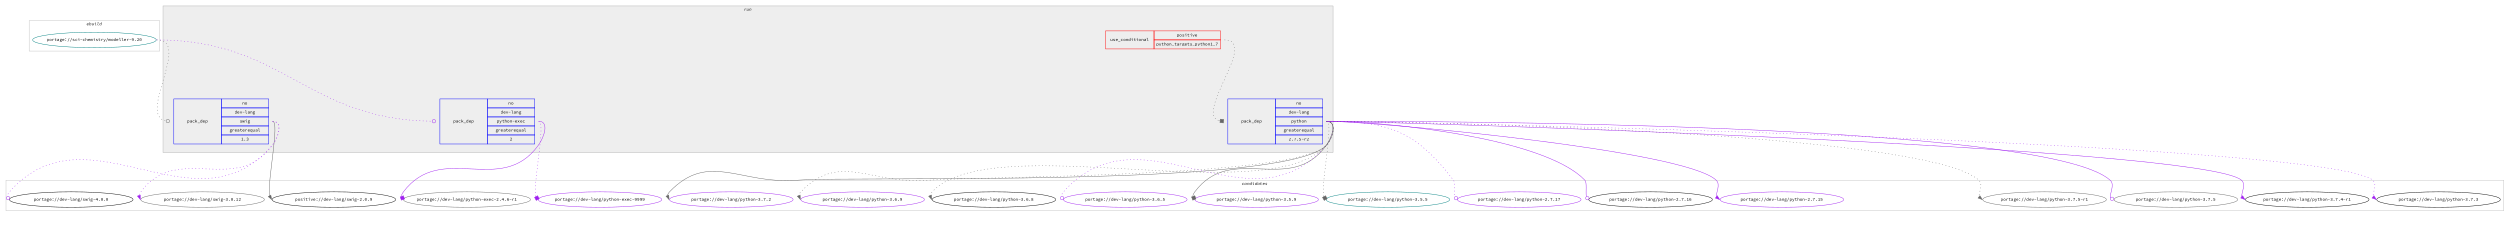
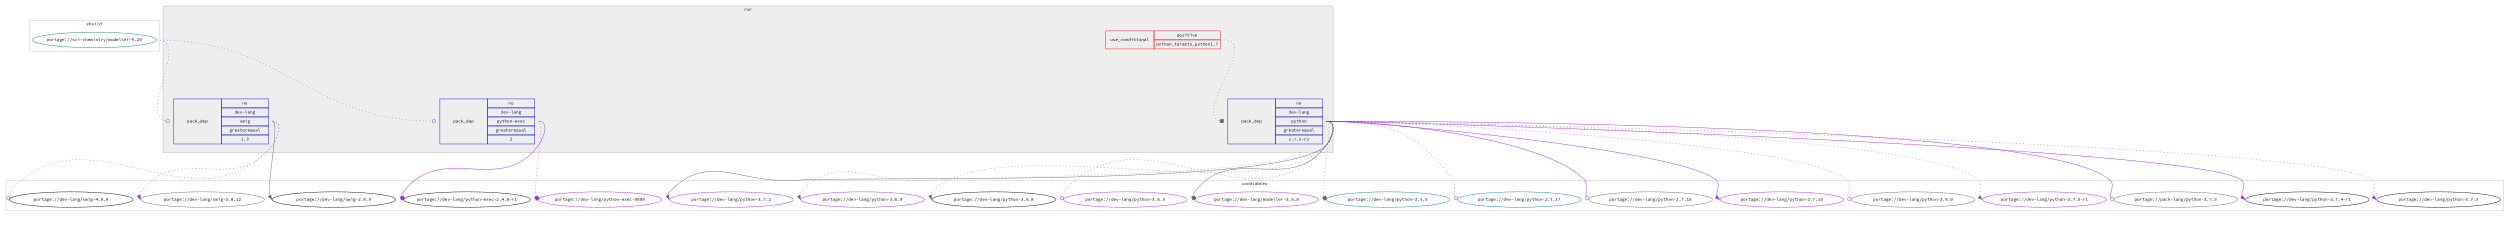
node "positive://dev-lang/swig-2.0.9": label "positive://dev-lang/swig-2.0.9" -> "portage://dev-lang/swig-2.0.9"
node "portage://dev-lang/python-exec-2.4.6-r1": color gray40 -> black
node "portage://dev-lang/python-3.5.9": label "portage://dev-lang/python-3.5.9" -> "portage://dev-lang/modeller-3.5.9"
node "portage://dev-lang/python-2.7.17": color purple -> teal
node "portage://dev-lang/python-2.7.16": color black -> gray40
node "portage://dev-lang/python-3.8.0": added
node "portage://dev-lang/python-3.7.5-r1": color gray40 -> purple
node "portage://dev-lang/python-3.7.5": label "portage://dev-lang/python-3.7.5" -> "portage://pack-lang/python-3.7.5"
